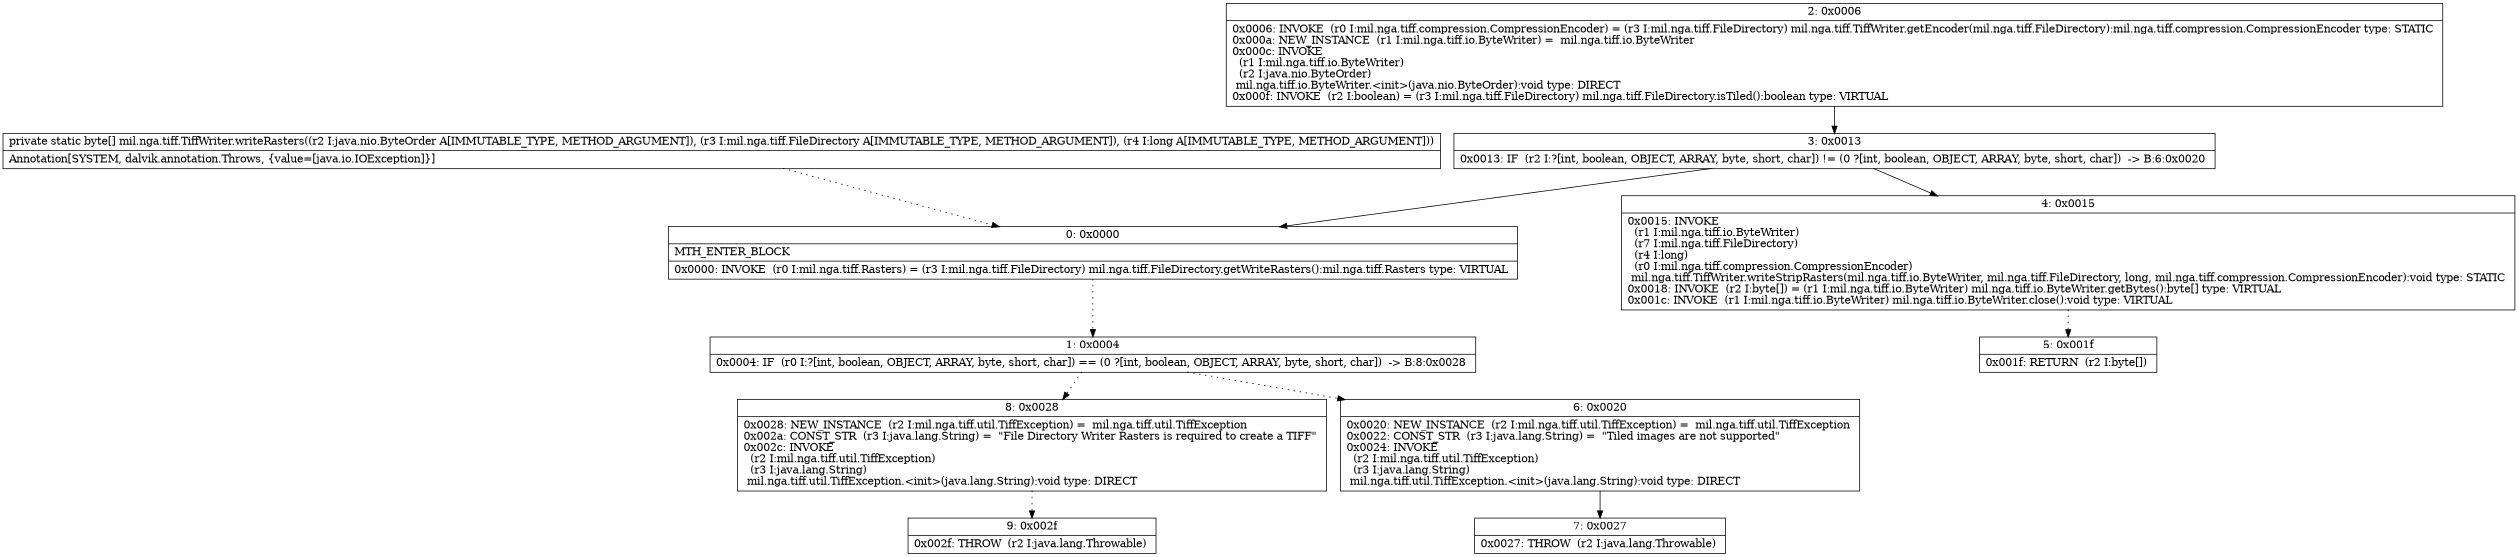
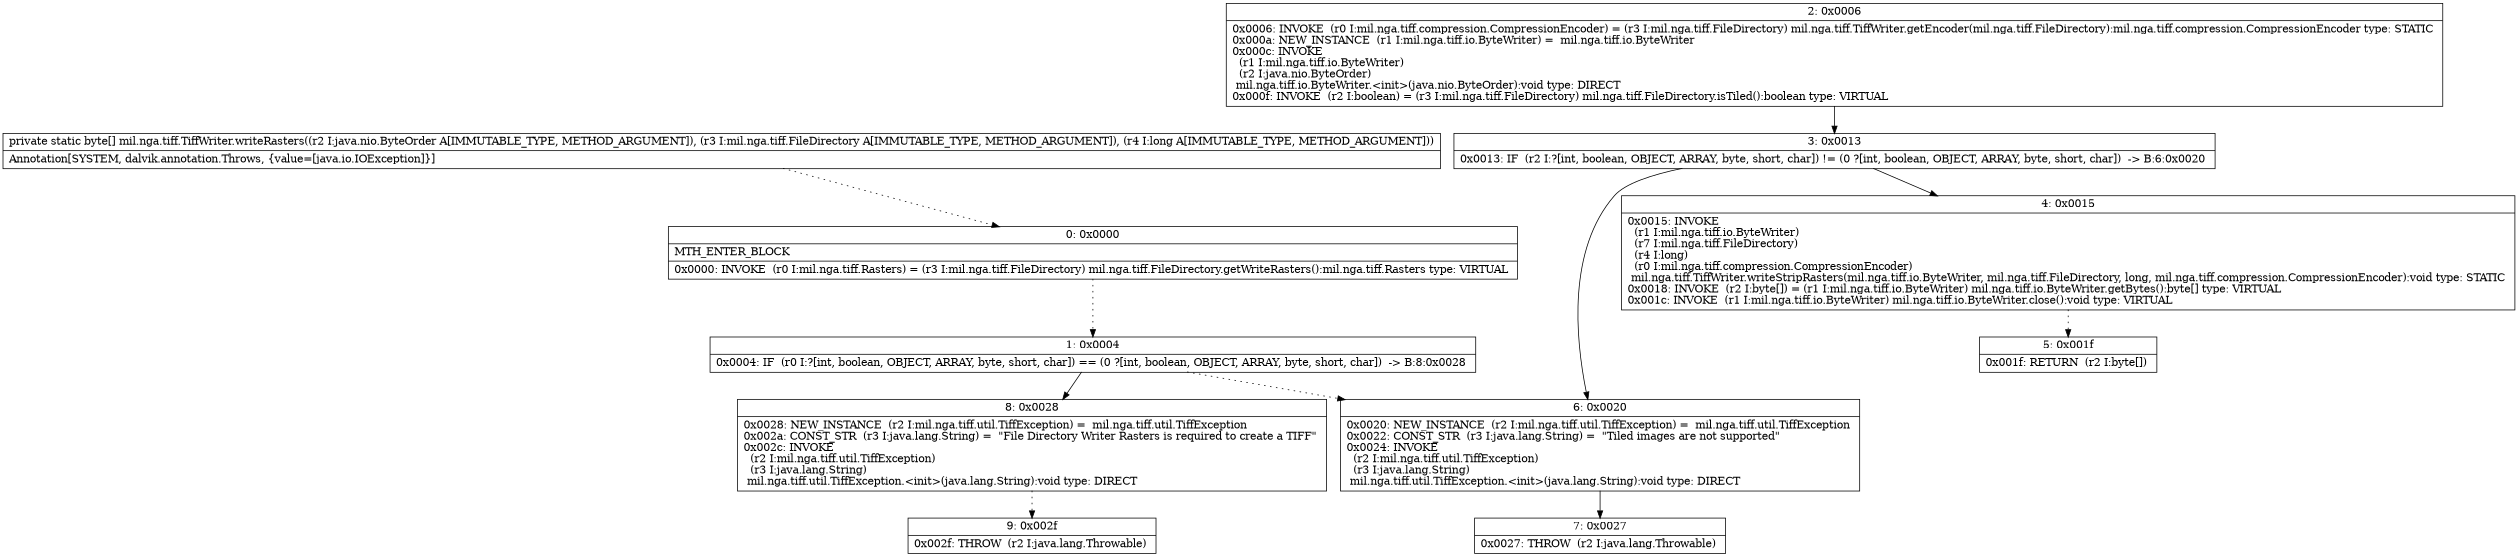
edge "3: 0x0013" -> "0: 0x0000": now "3: 0x0013" -> "6: 0x0020"
edge "1: 0x0004" -> "8: 0x0028": style dotted -> solid
